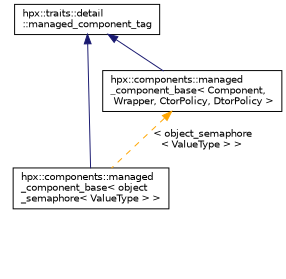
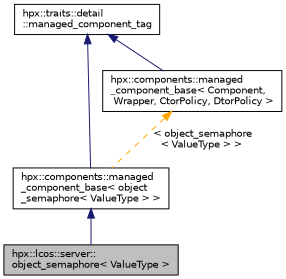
node "hpx::lcos::server:: object_semaphore< ValueType >": added
